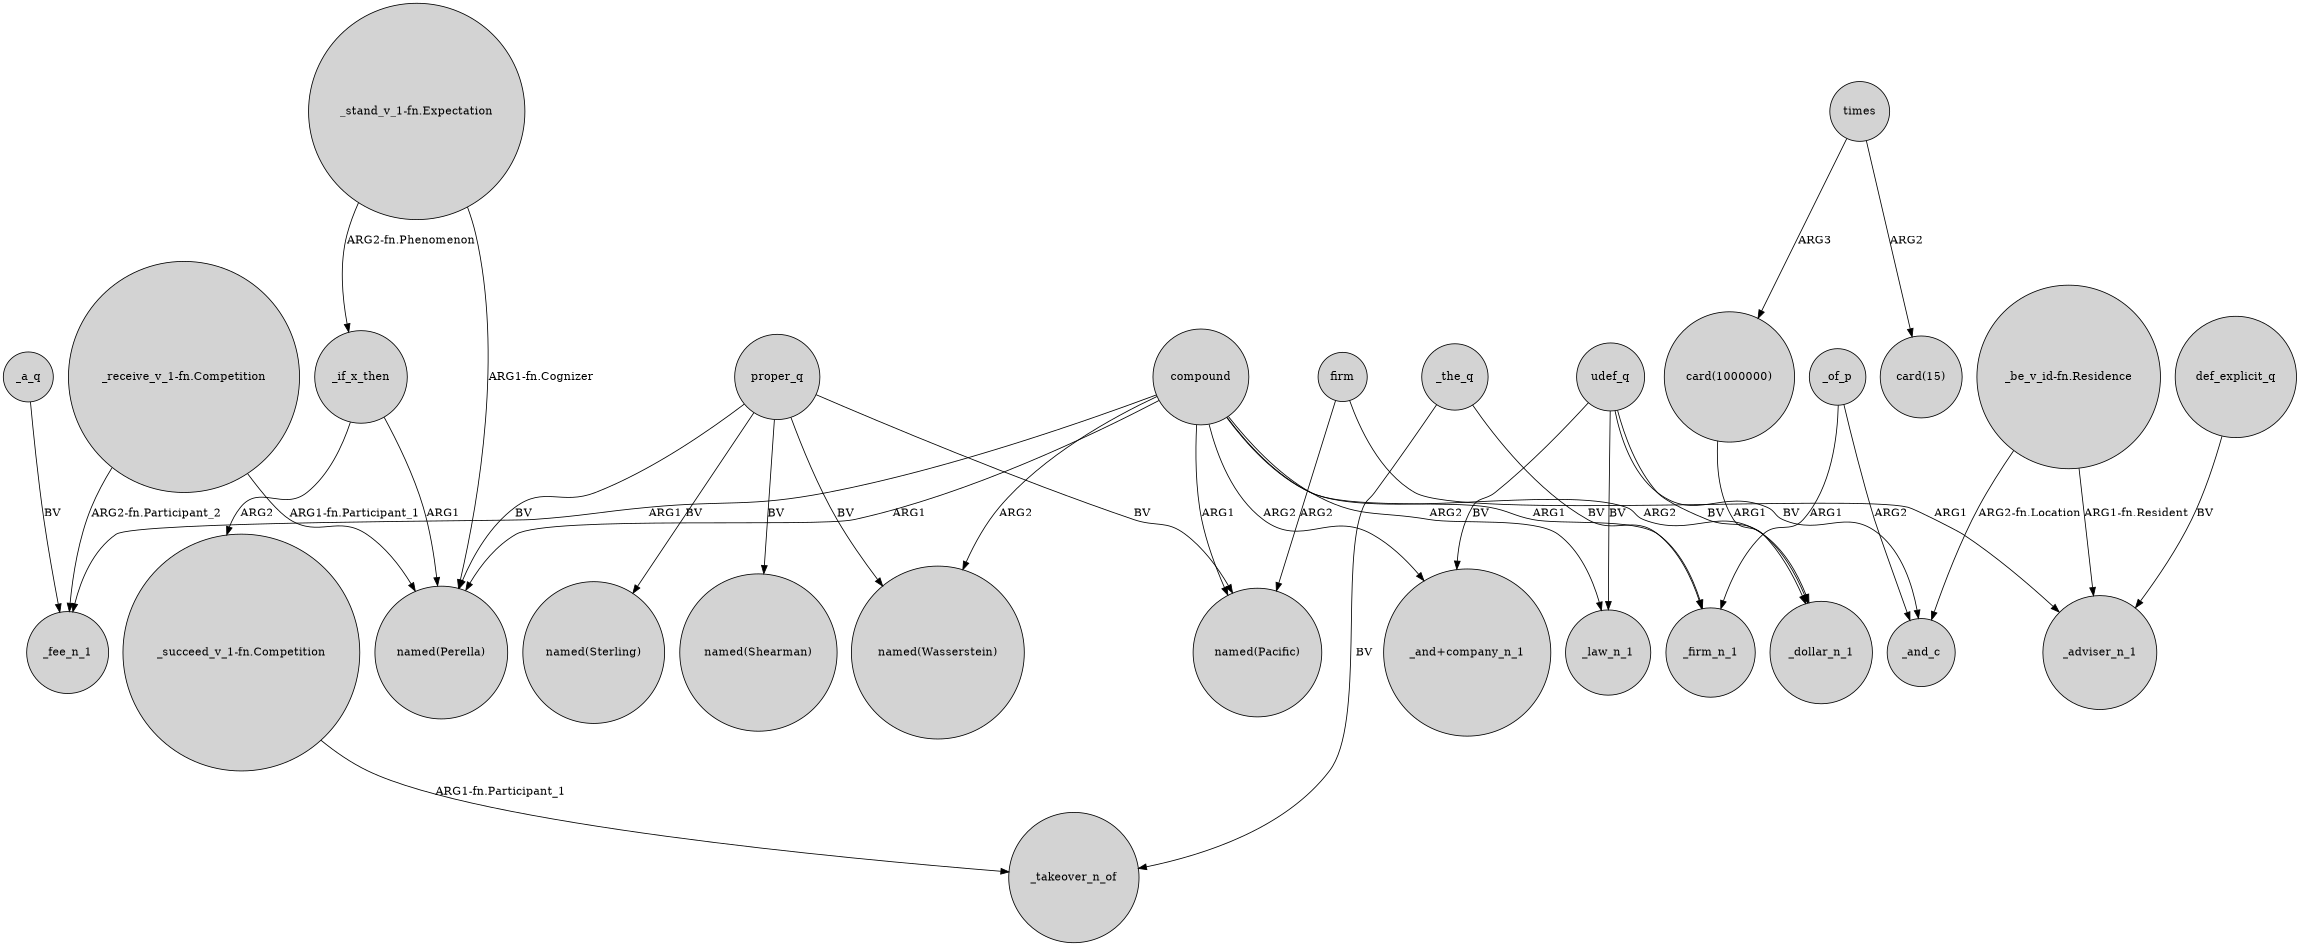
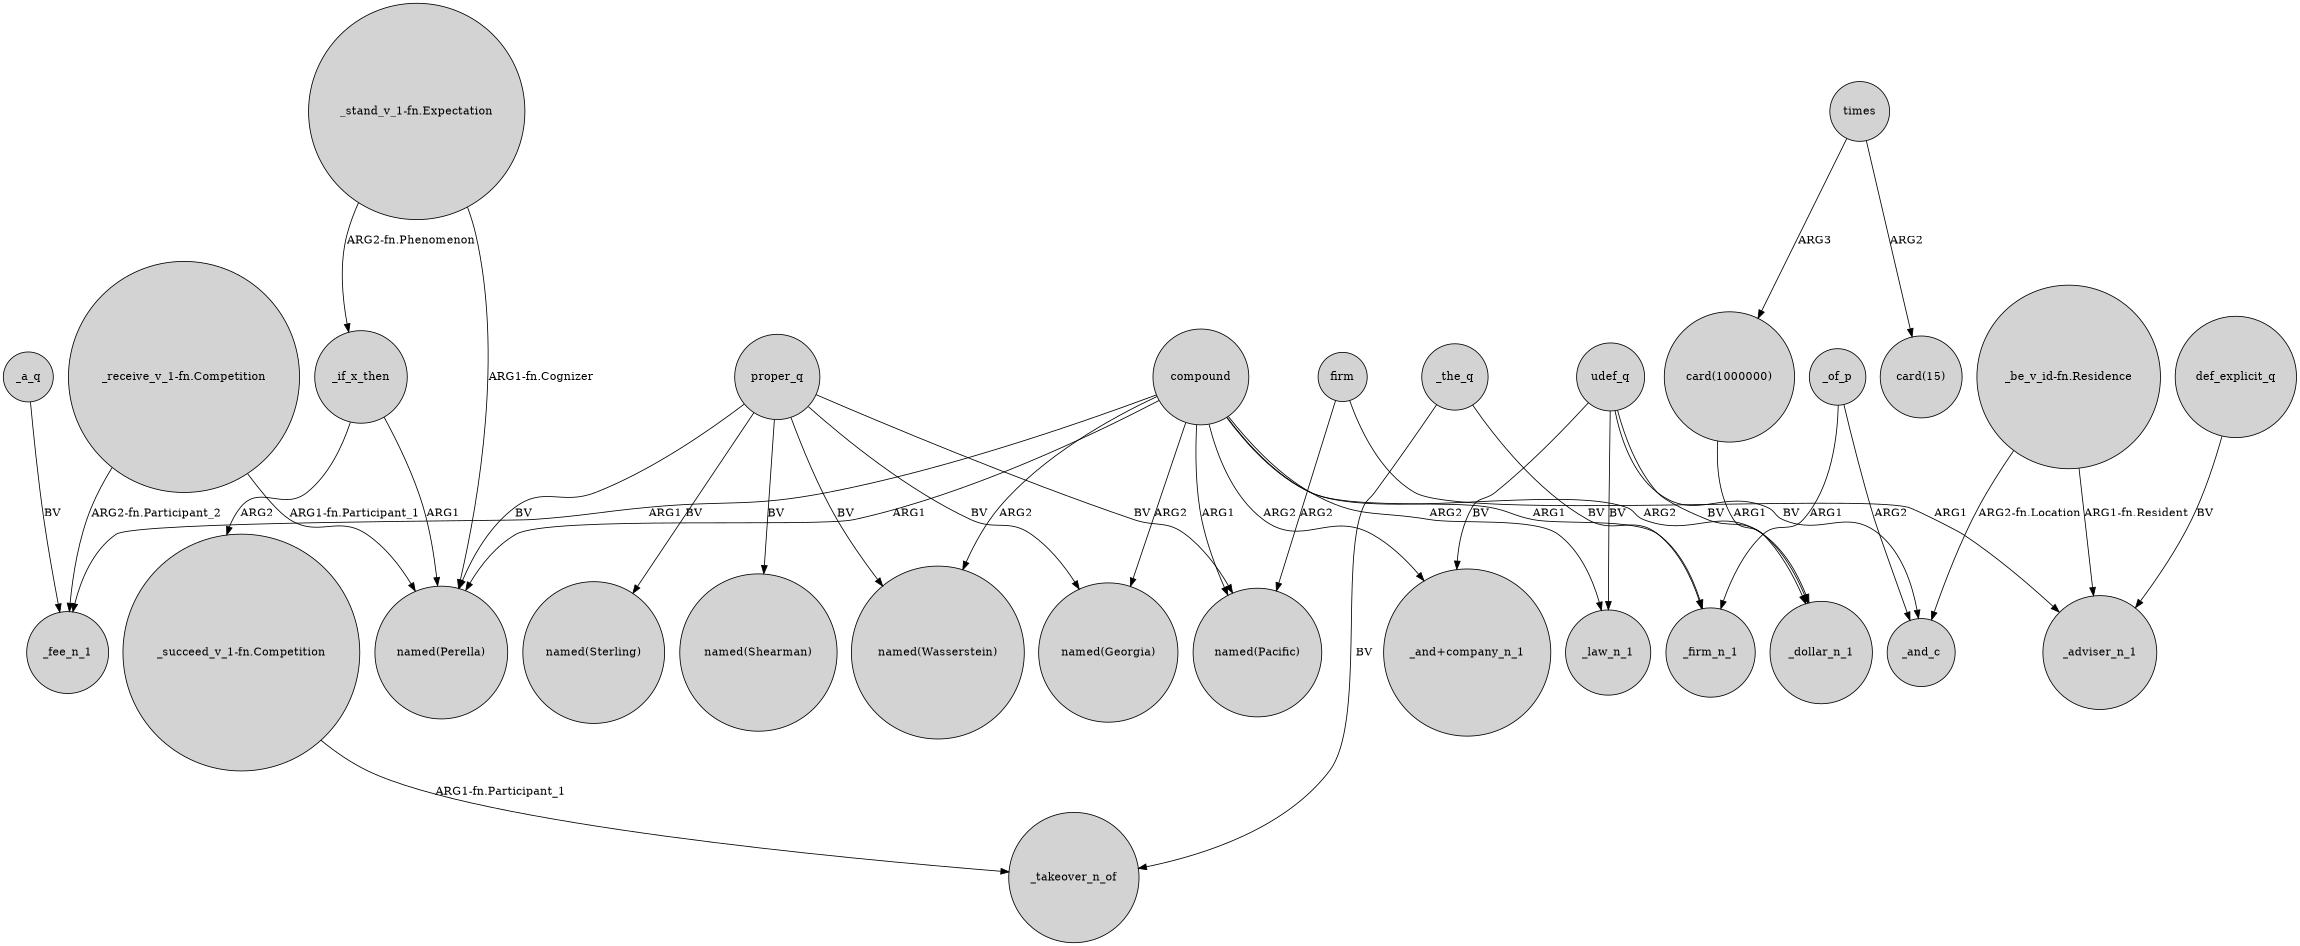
node "named(Georgia)": added
